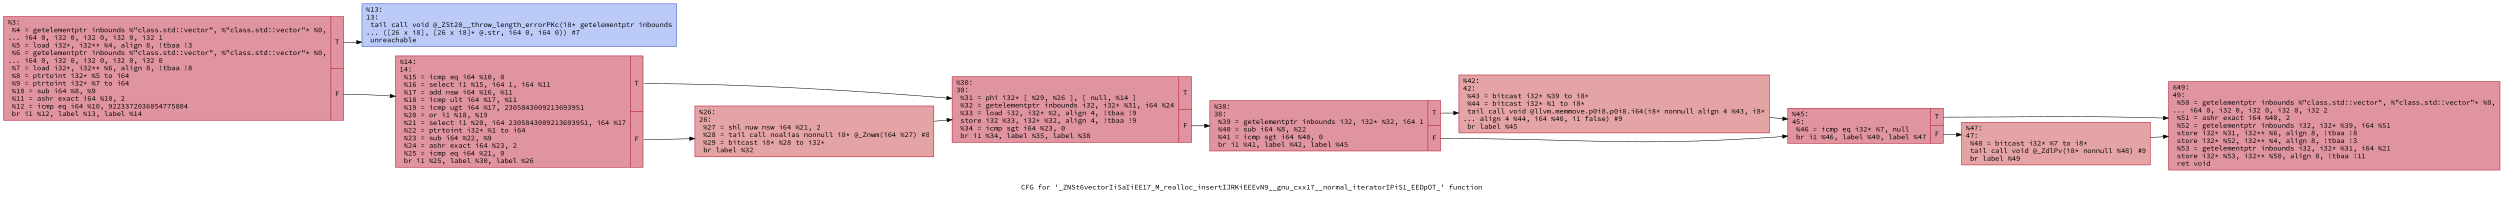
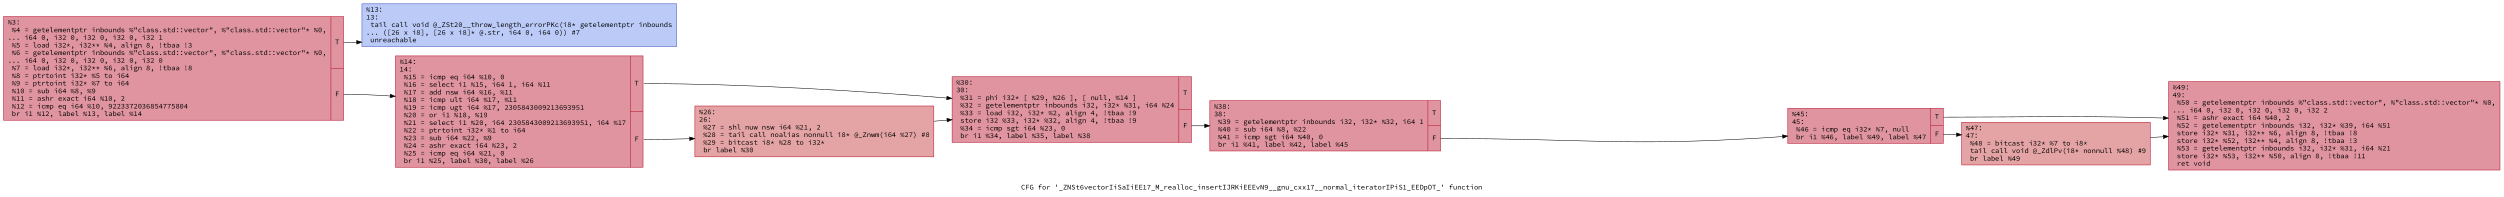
node "%42:": removed
node "%26:": text "br label %32" -> "br label %30"
